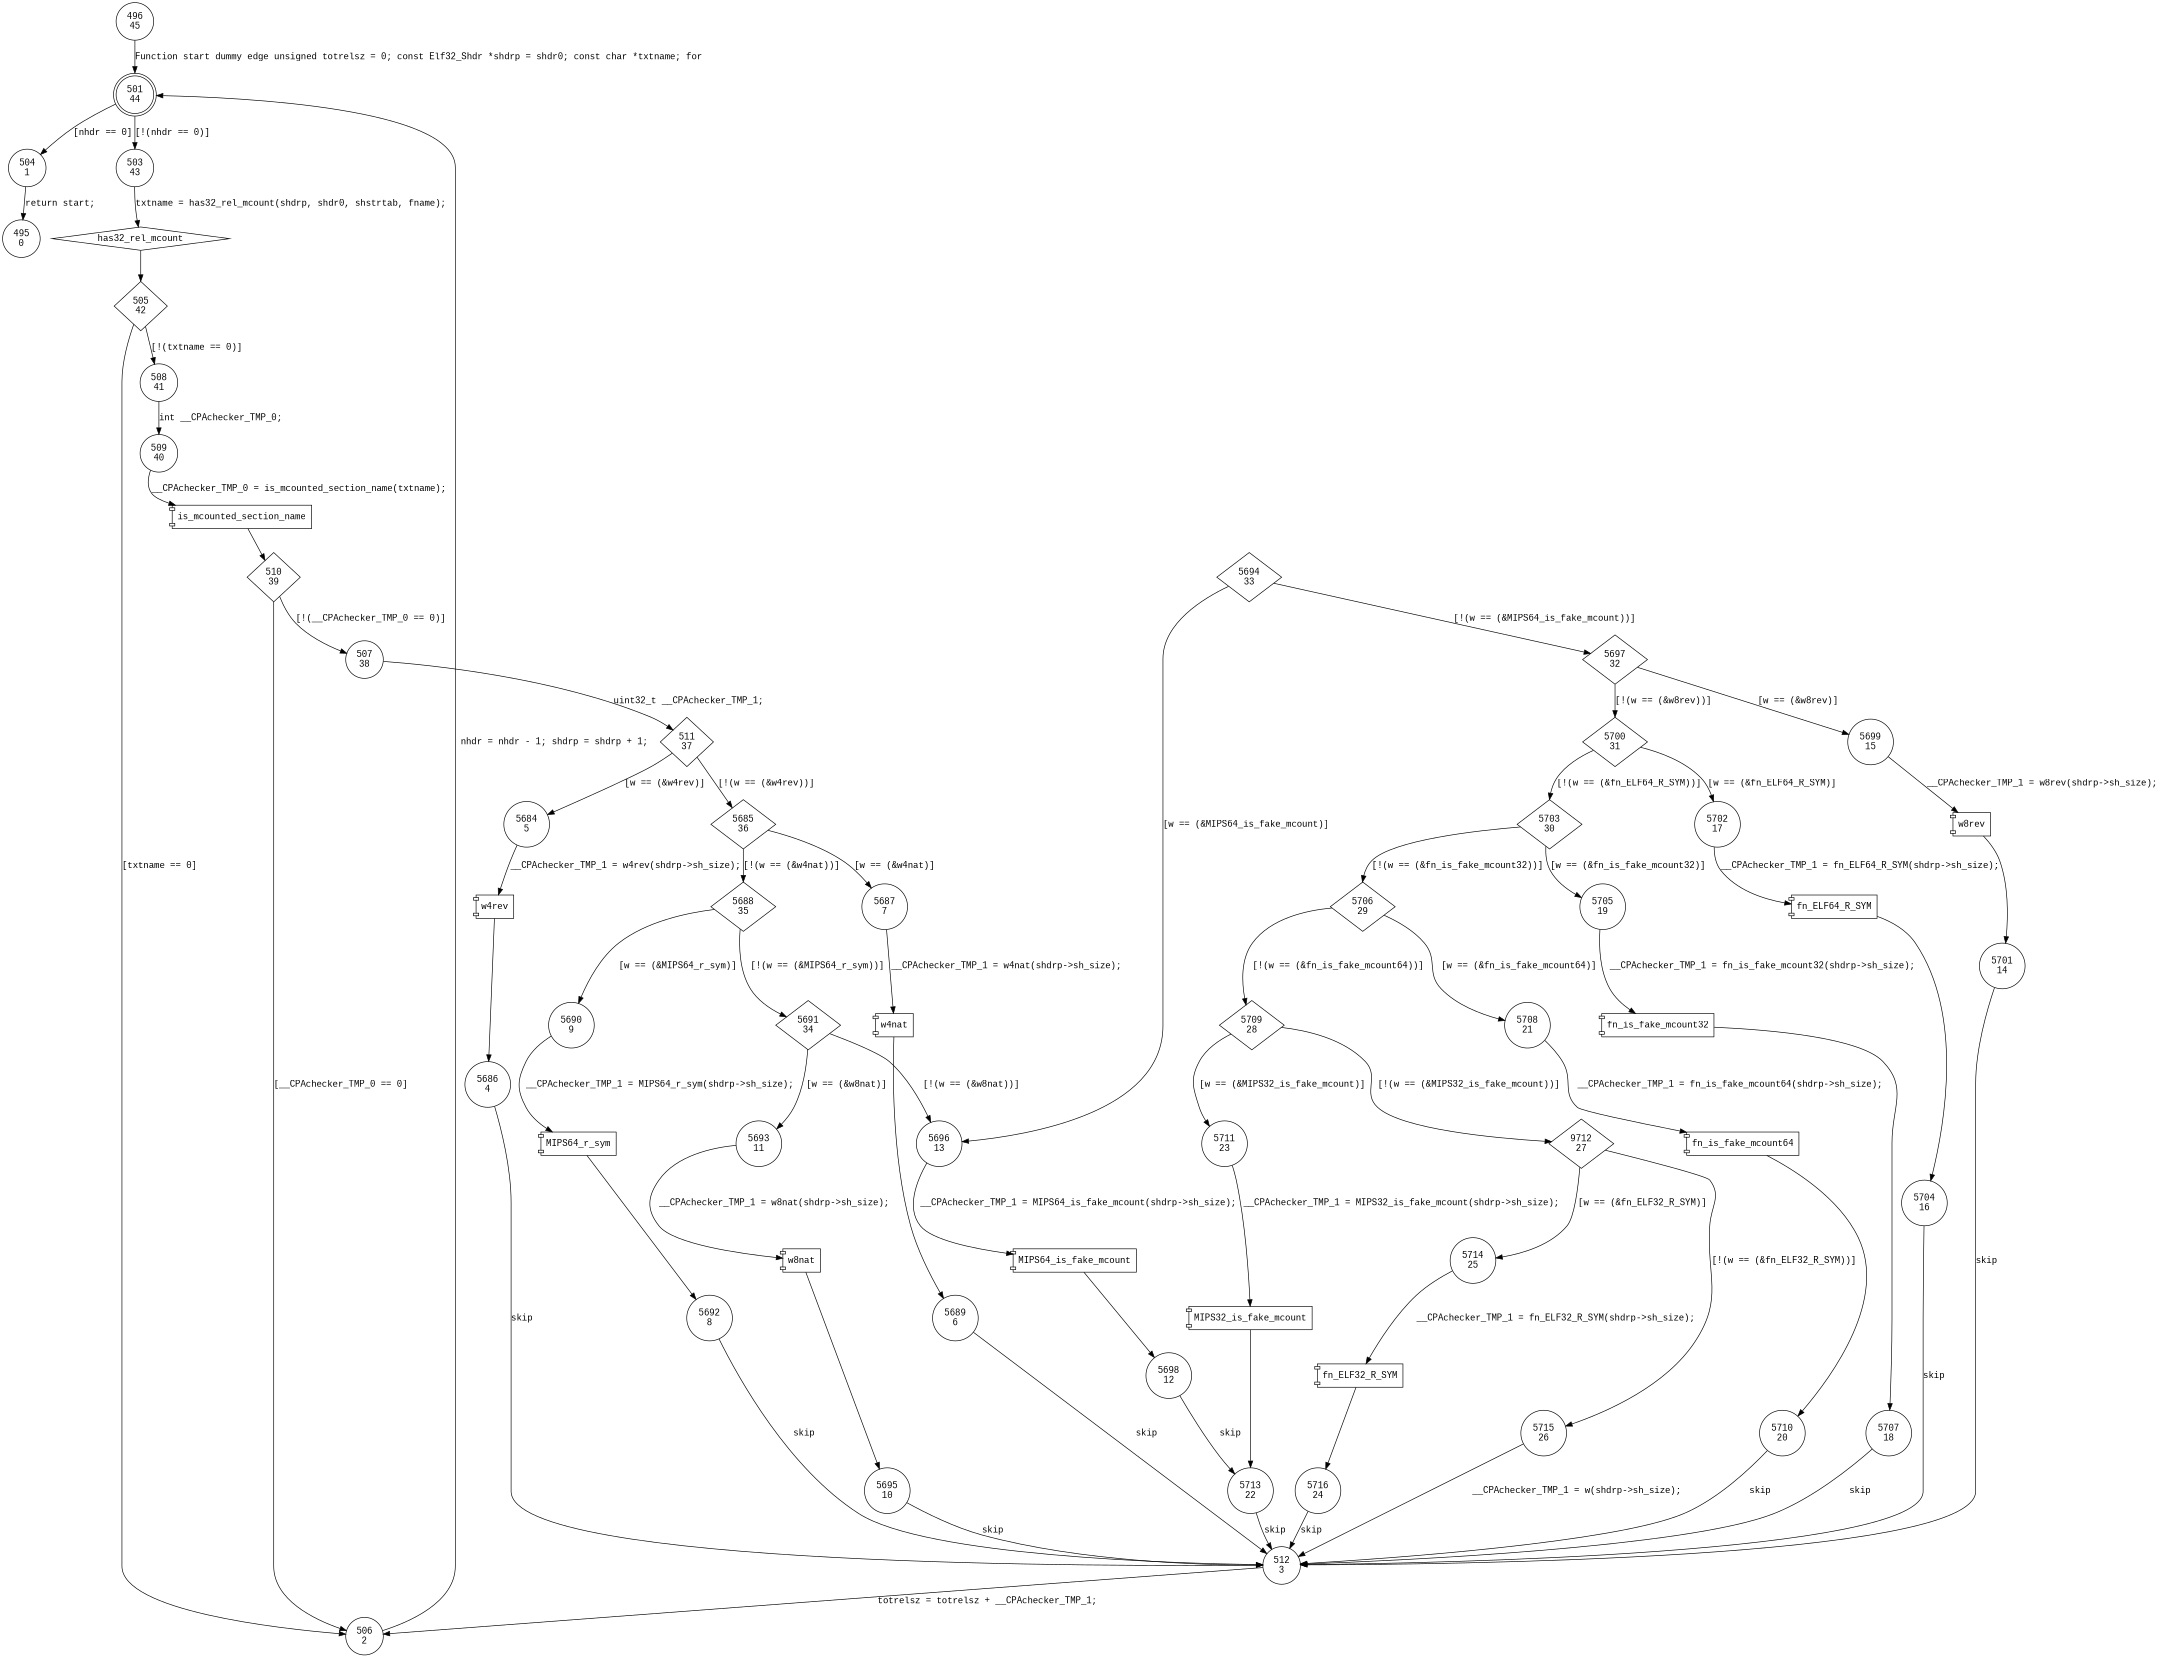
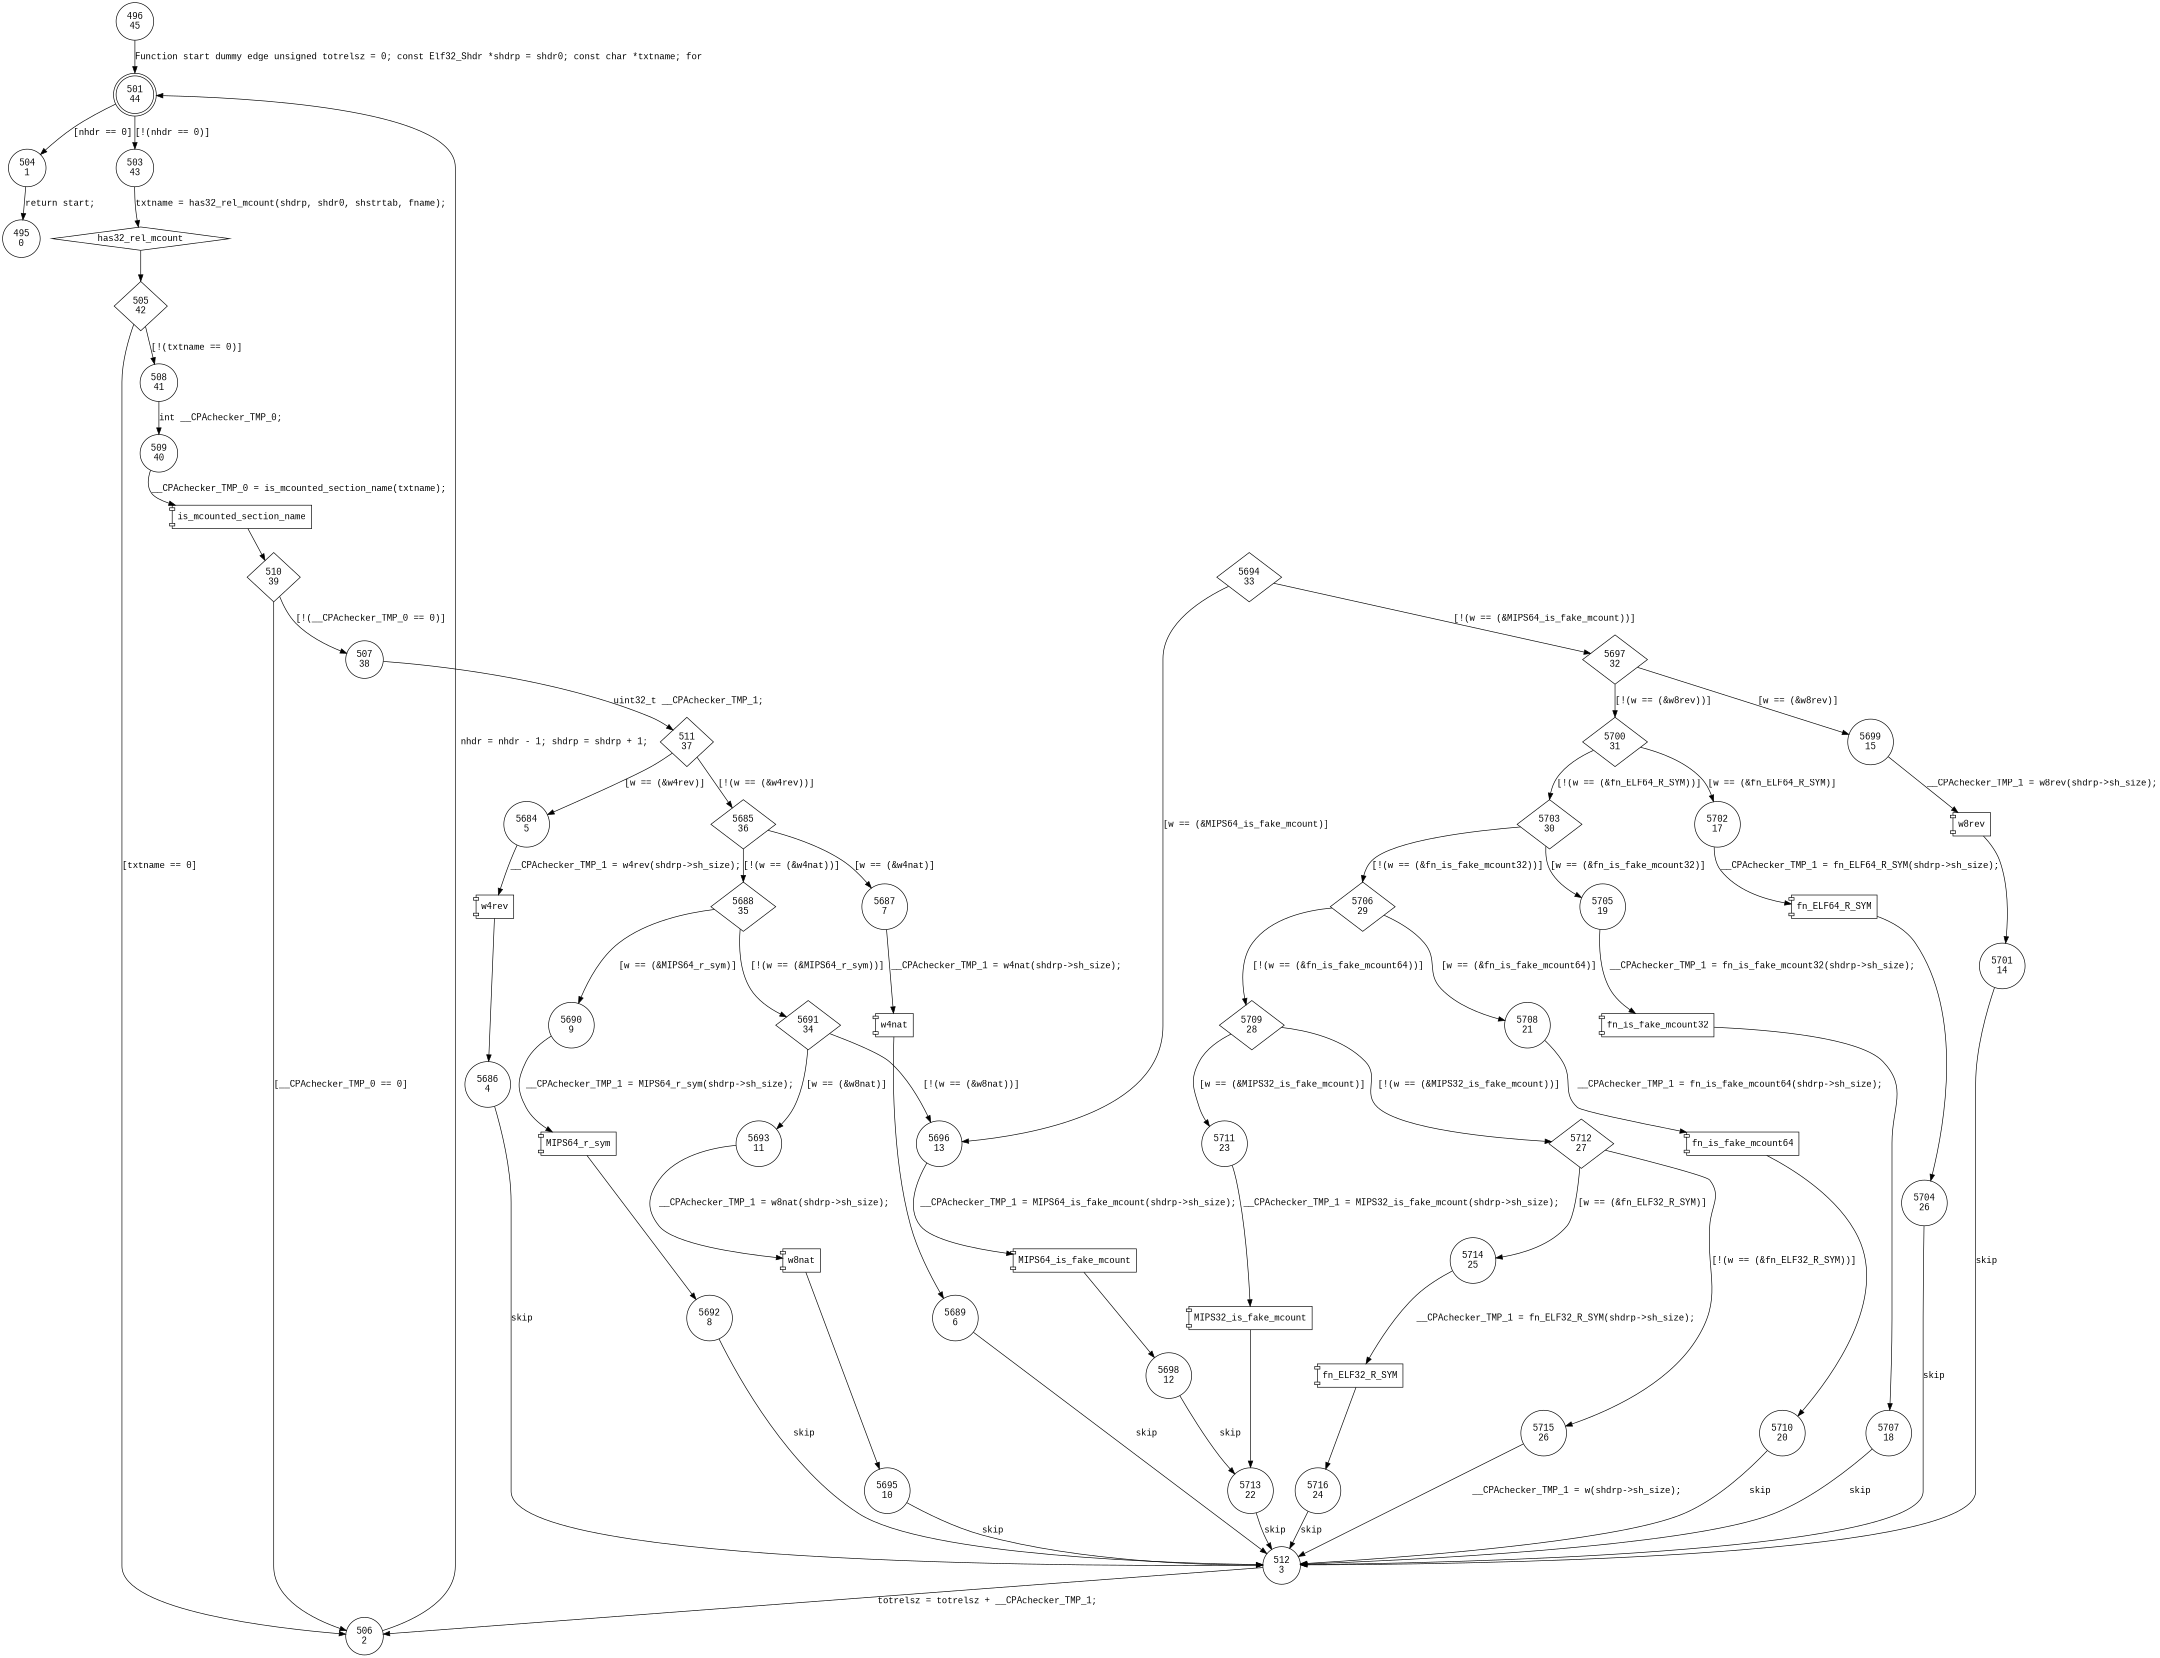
node "9712 27": label "9712 27" -> "5712 27"
node "5704 16": label "5704 16" -> "5704 26"
